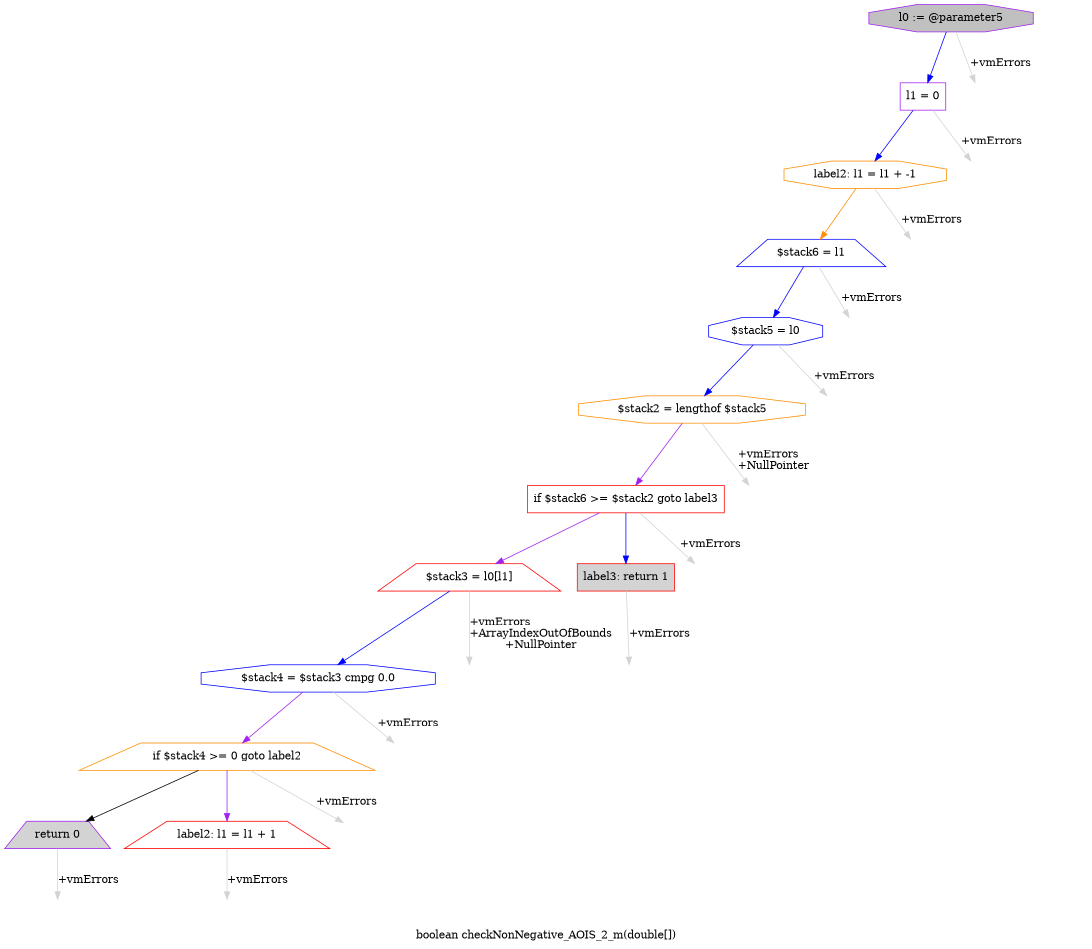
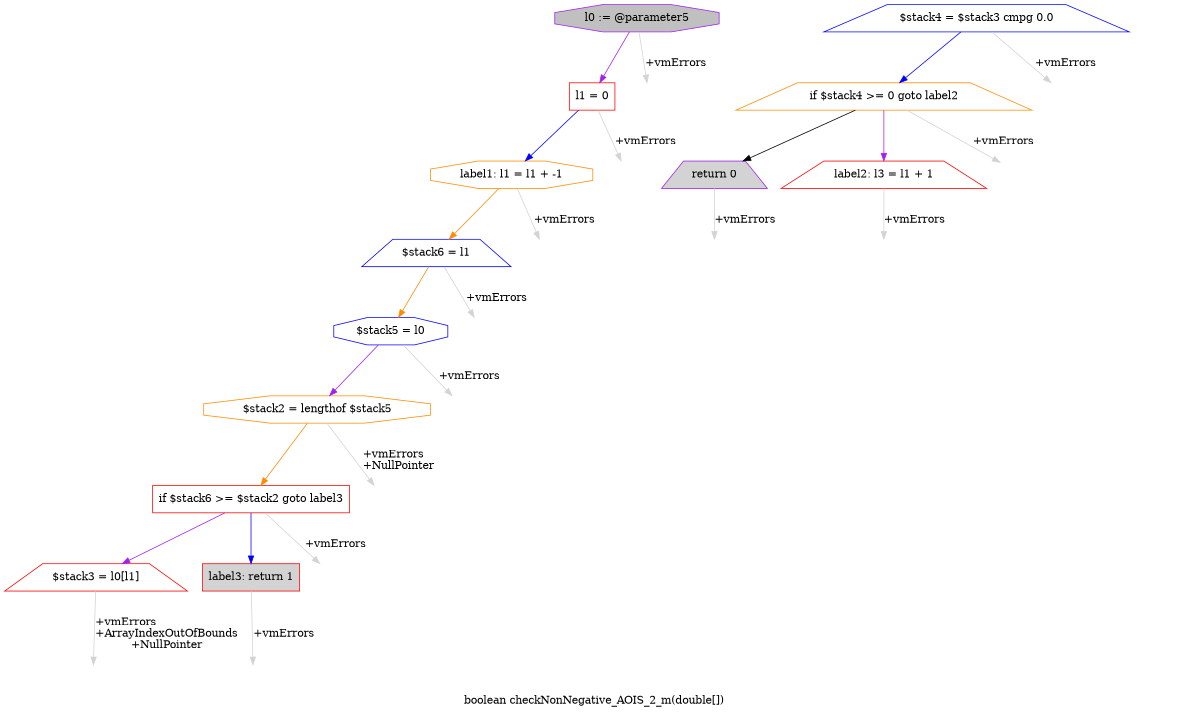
edge "l0 := @parameter5" -> "l1 = 0": color blue -> purple
node "l1 = 0": color purple -> red
node "label2: l1 = l1 + -1": label "label2: l1 = l1 + -1" -> "label1: l1 = l1 + -1"
edge "$stack6 = l1" -> "$stack5 = l0": color blue -> darkorange
edge "$stack5 = l0" -> "$stack2 = lengthof $stack5": color blue -> purple
edge "$stack2 = lengthof $stack5" -> "if $stack6 >= $stack2 goto label3": color purple -> darkorange
edge "$stack3 = l0[l1]" -> "$stack4 = $stack3 cmpg 0.0": removed
node "$stack4 = $stack3 cmpg 0.0": shape octagon -> trapezium
edge "$stack4 = $stack3 cmpg 0.0" -> "if $stack4 >= 0 goto label2": color purple -> blue
node "label2: l1 = l1 + 1": label "label2: l1 = l1 + 1" -> "label2: l3 = l1 + 1"
